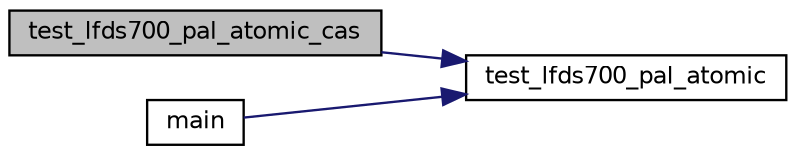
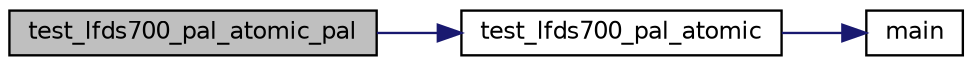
node "test_lfds700_pal_atomic_cas": label "test_lfds700_pal_atomic_cas" -> "test_lfds700_pal_atomic_pal"
edge "main" -> "test_lfds700_pal_atomic": reversed
